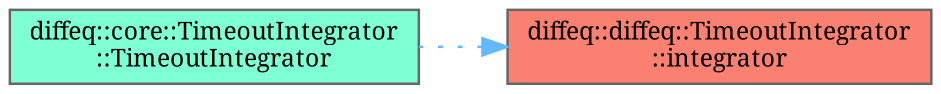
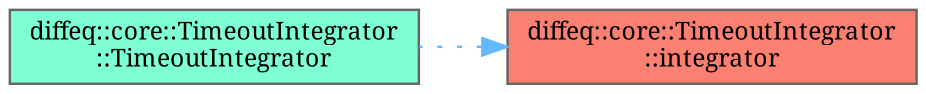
node "diffeq::diffeq::TimeoutIntegrator ::integrator": label "diffeq::diffeq::TimeoutIntegrator ::integrator" -> "diffeq::core::TimeoutIntegrator ::integrator"
